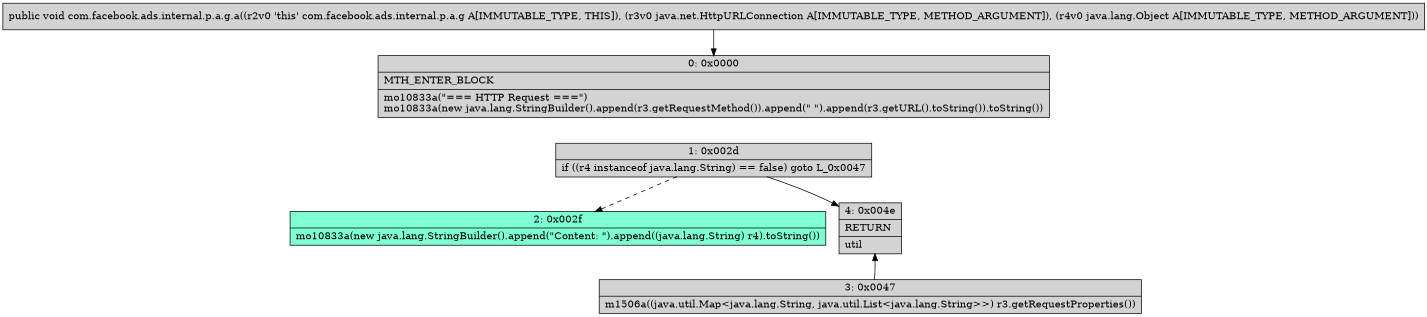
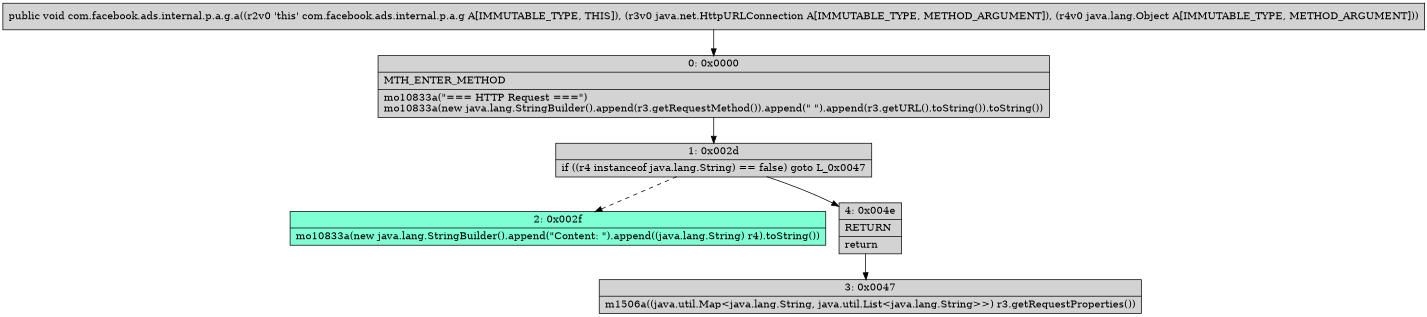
node "0: 0x0000": text "MTH_ENTER_BLOCK" -> "MTH_ENTER_METHOD"
edge "0: 0x0000" -> "1: 0x002d": added
node "4: 0x004e": text "util" -> "return"
edge "3: 0x0047" -> "4: 0x004e": reversed
